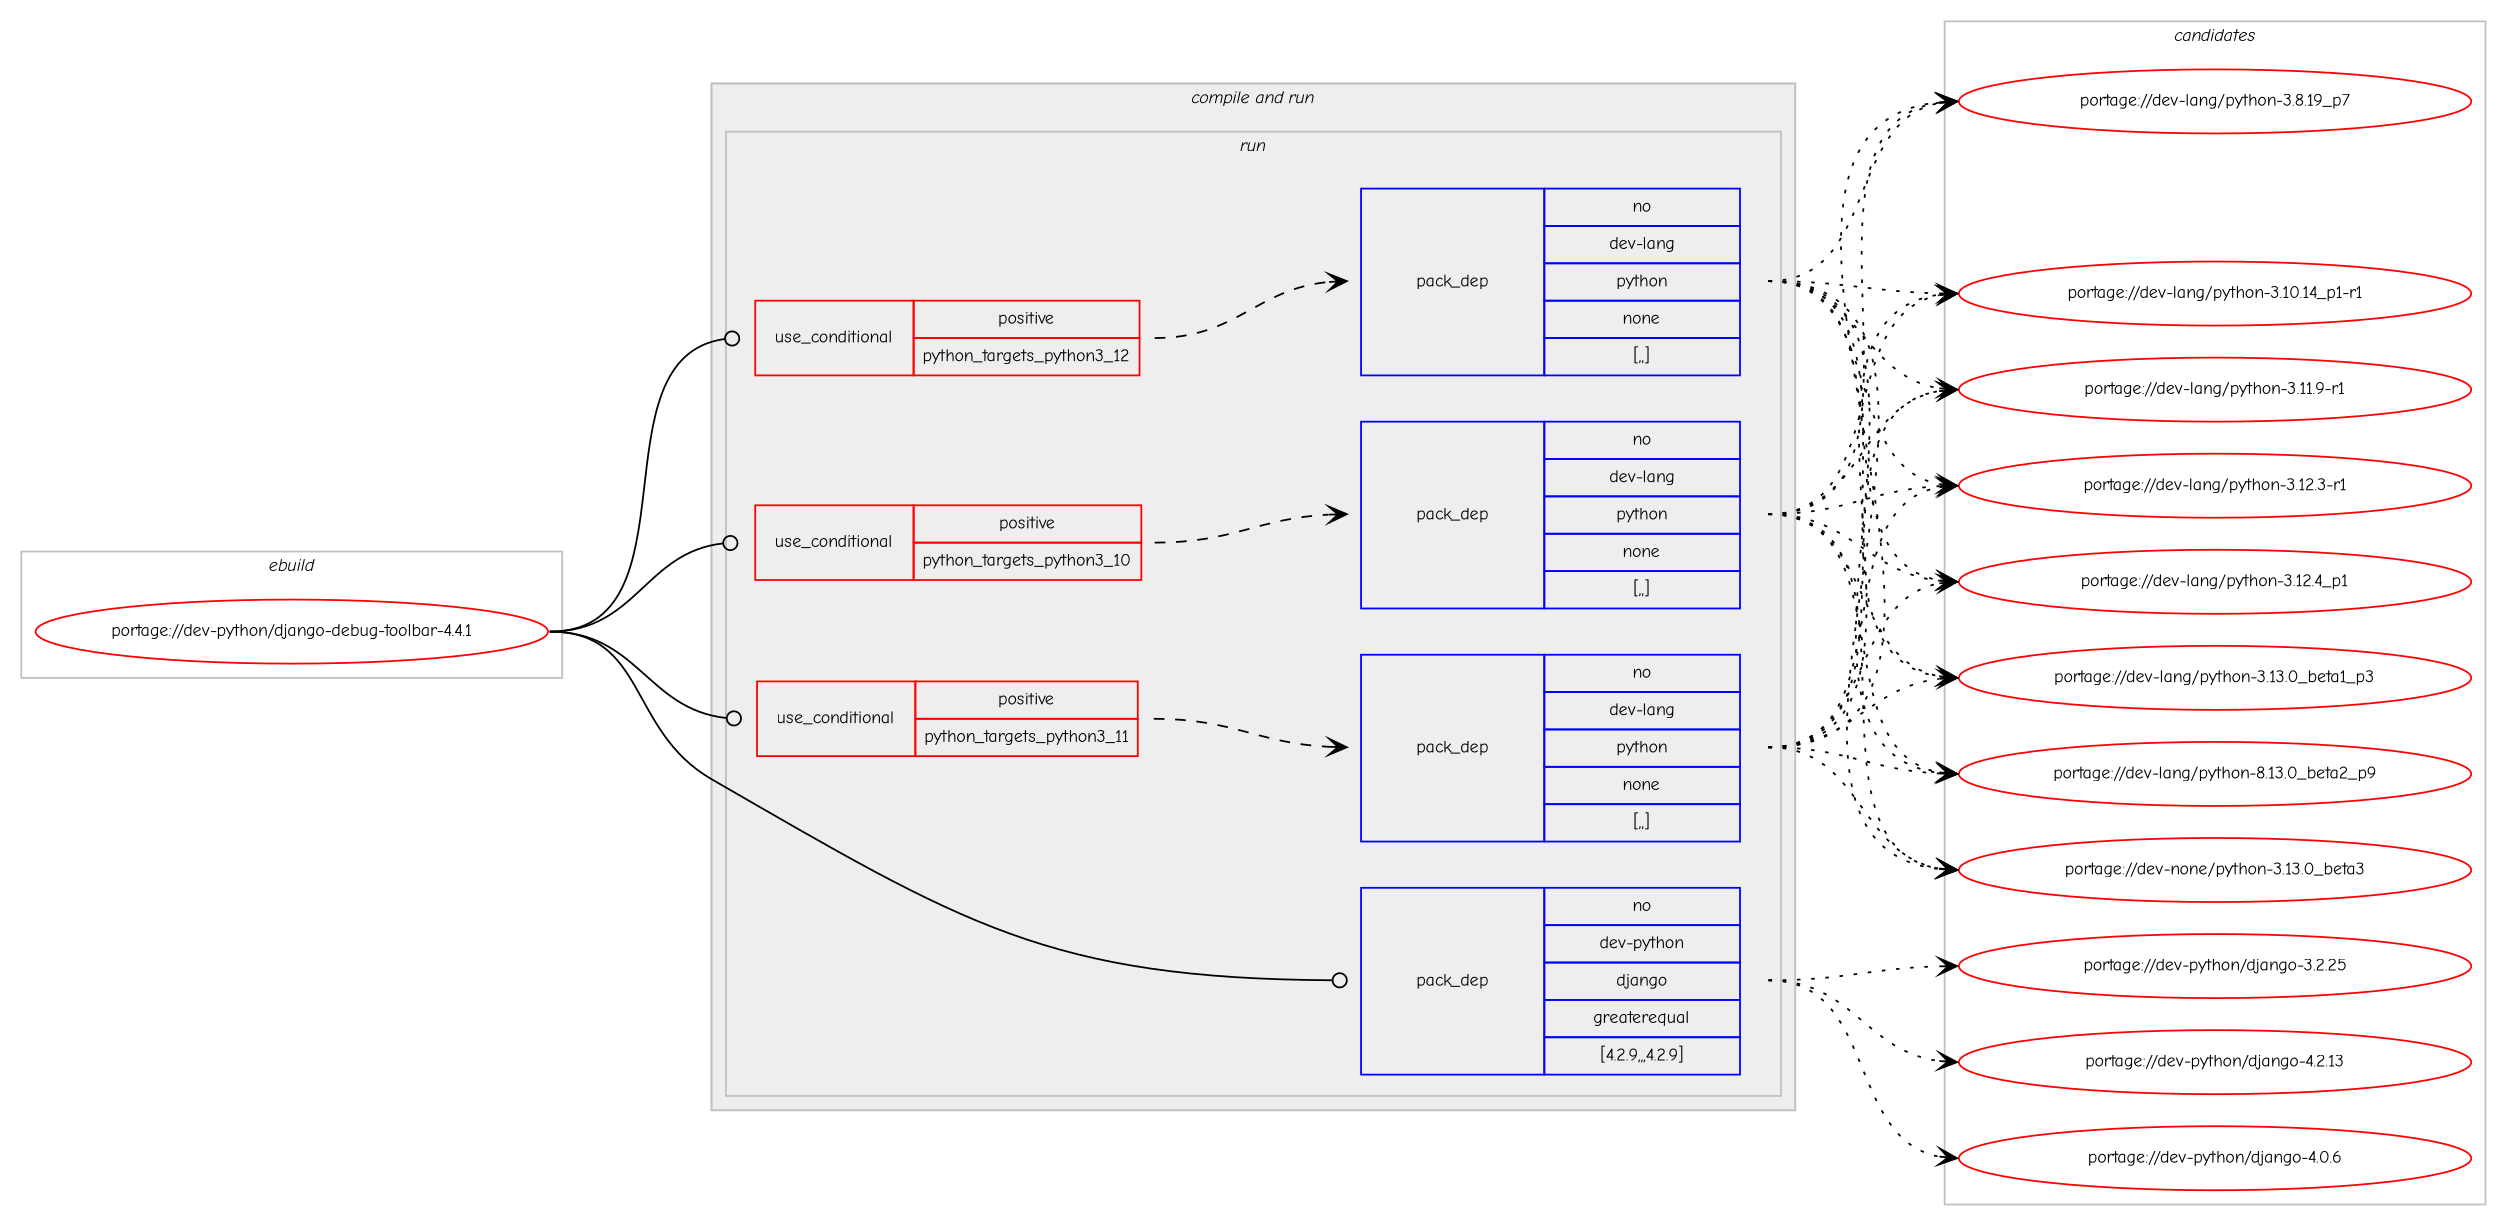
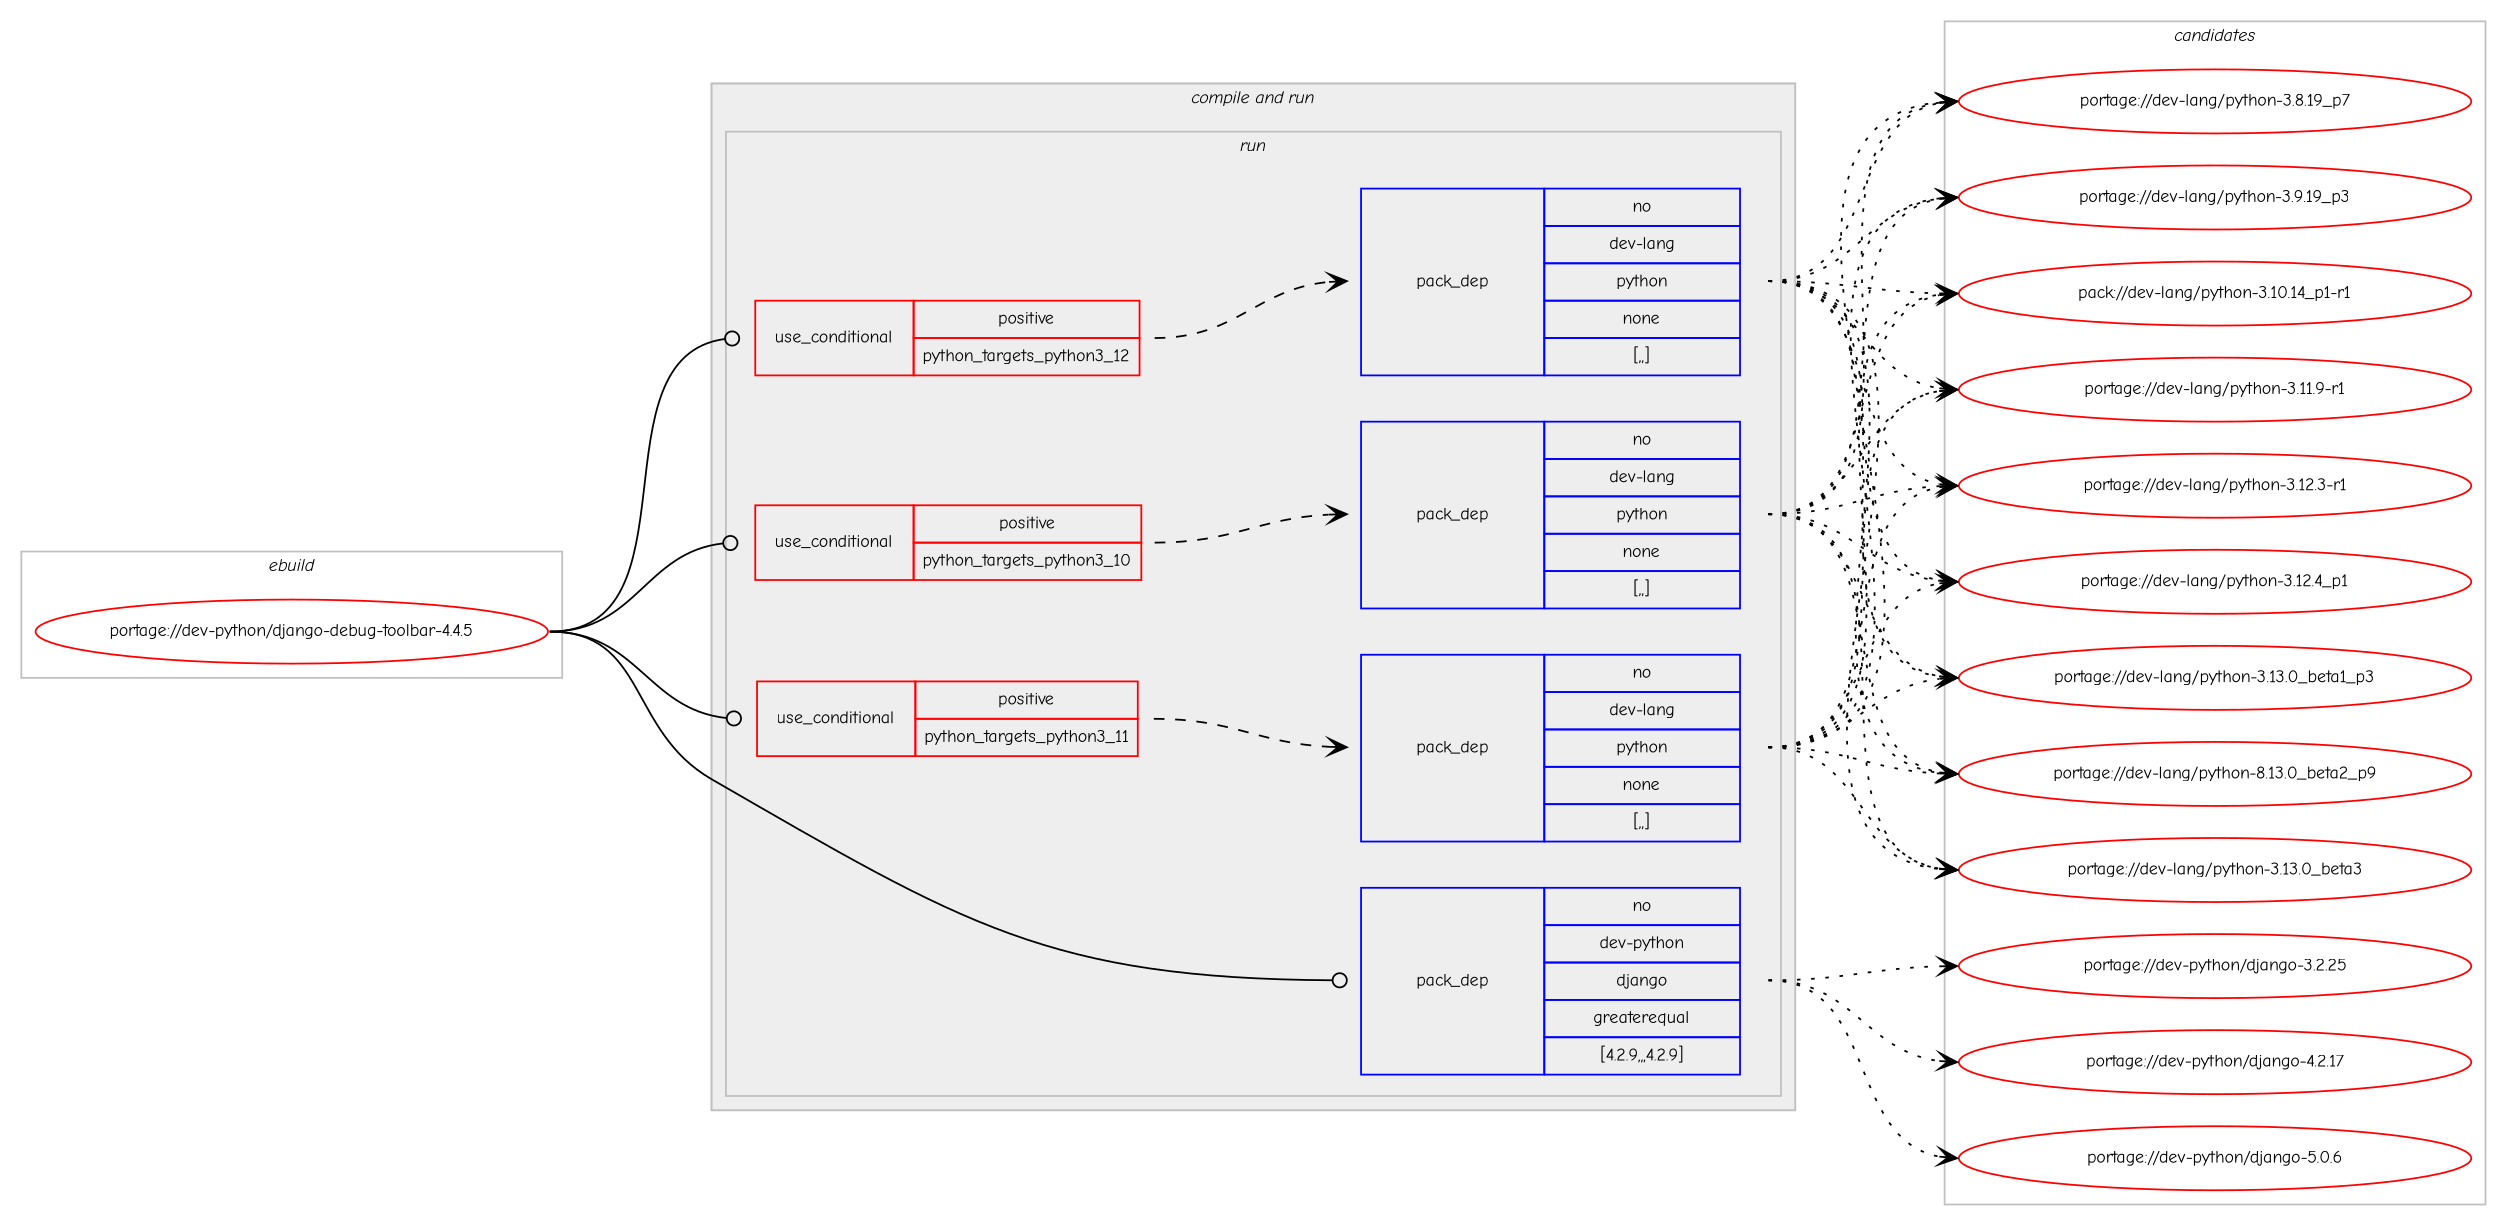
node "portage://dev-lang/python-3.9.19_p3": added
node "portage://dev-lang/python-3.10.14_p1-r1": label "portage://dev-lang/python-3.10.14_p1-r1" -> "pack://dev-lang/python-3.10.14_p1-r1"
node "portage://dev-python/django-debug-toolbar-4.4.1": label "portage://dev-python/django-debug-toolbar-4.4.1" -> "portage://dev-python/django-debug-toolbar-4.4.5"
node "portage://dev-none/python-3.13.0_beta3": label "portage://dev-none/python-3.13.0_beta3" -> "portage://dev-lang/python-3.13.0_beta3"
node "portage://dev-python/django-4.2.13": label "portage://dev-python/django-4.2.13" -> "portage://dev-python/django-4.2.17"
node "portage://dev-python/django-4.0.6": label "portage://dev-python/django-4.0.6" -> "portage://dev-python/django-5.0.6"
